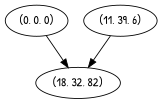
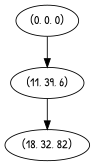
edge "(0, 0, 0)" -> "(18, 32, 82)": now "(0, 0, 0)" -> "(11, 39, 6)"
